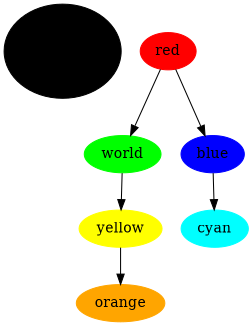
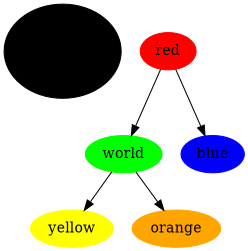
node "cyan": removed
edge "yellow" -> "orange": now "world" -> "orange"
